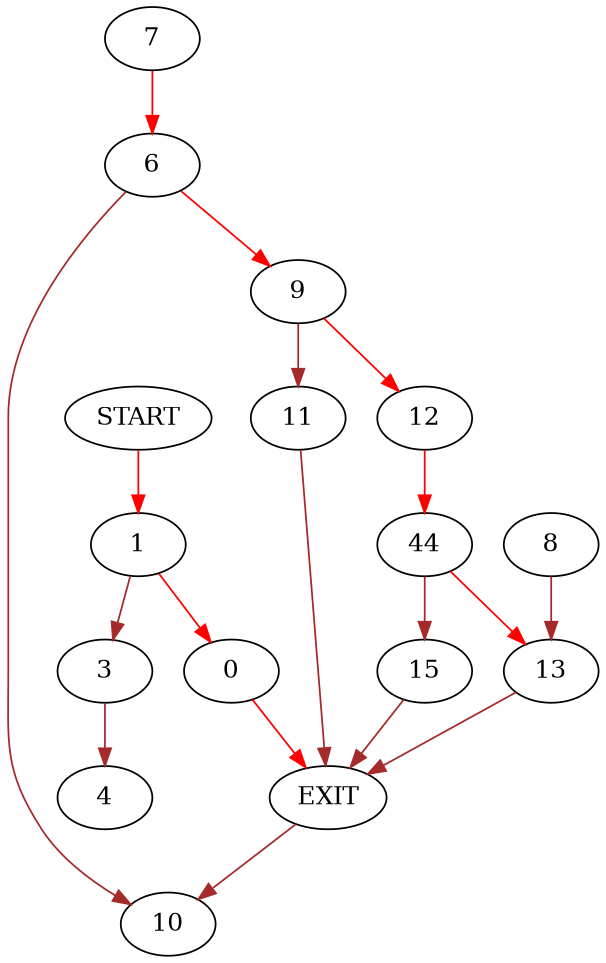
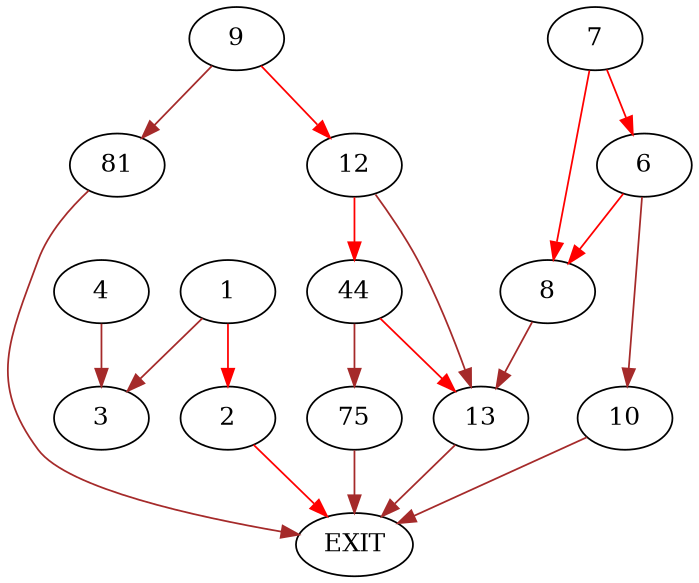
edge "7" -> "8": added
edge "6" -> "9": now "6" -> "8"
edge "12" -> "13": added
node "START": removed
node "11": label "11" -> "81"
node "0": label "0" -> "2"
node "15": label "15" -> "75"
edge "3" -> "4": reversed
edge "EXIT" -> "10": reversed
